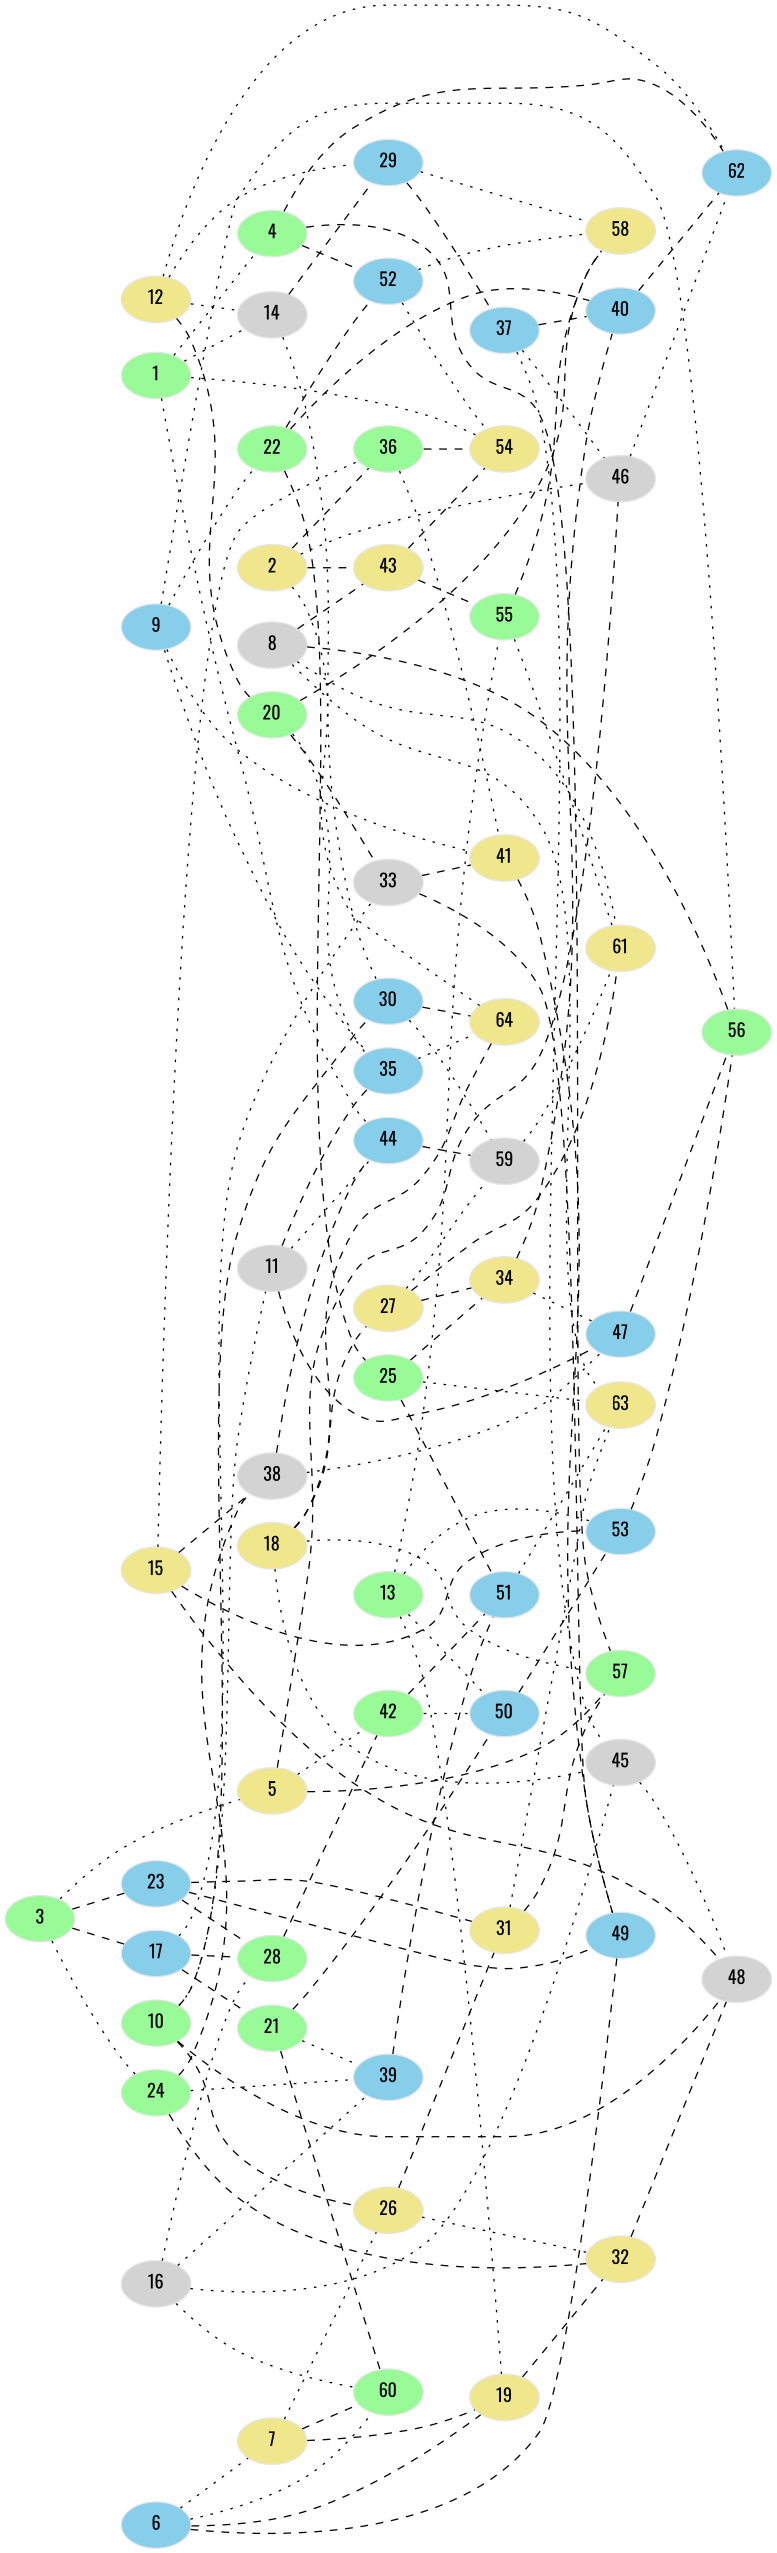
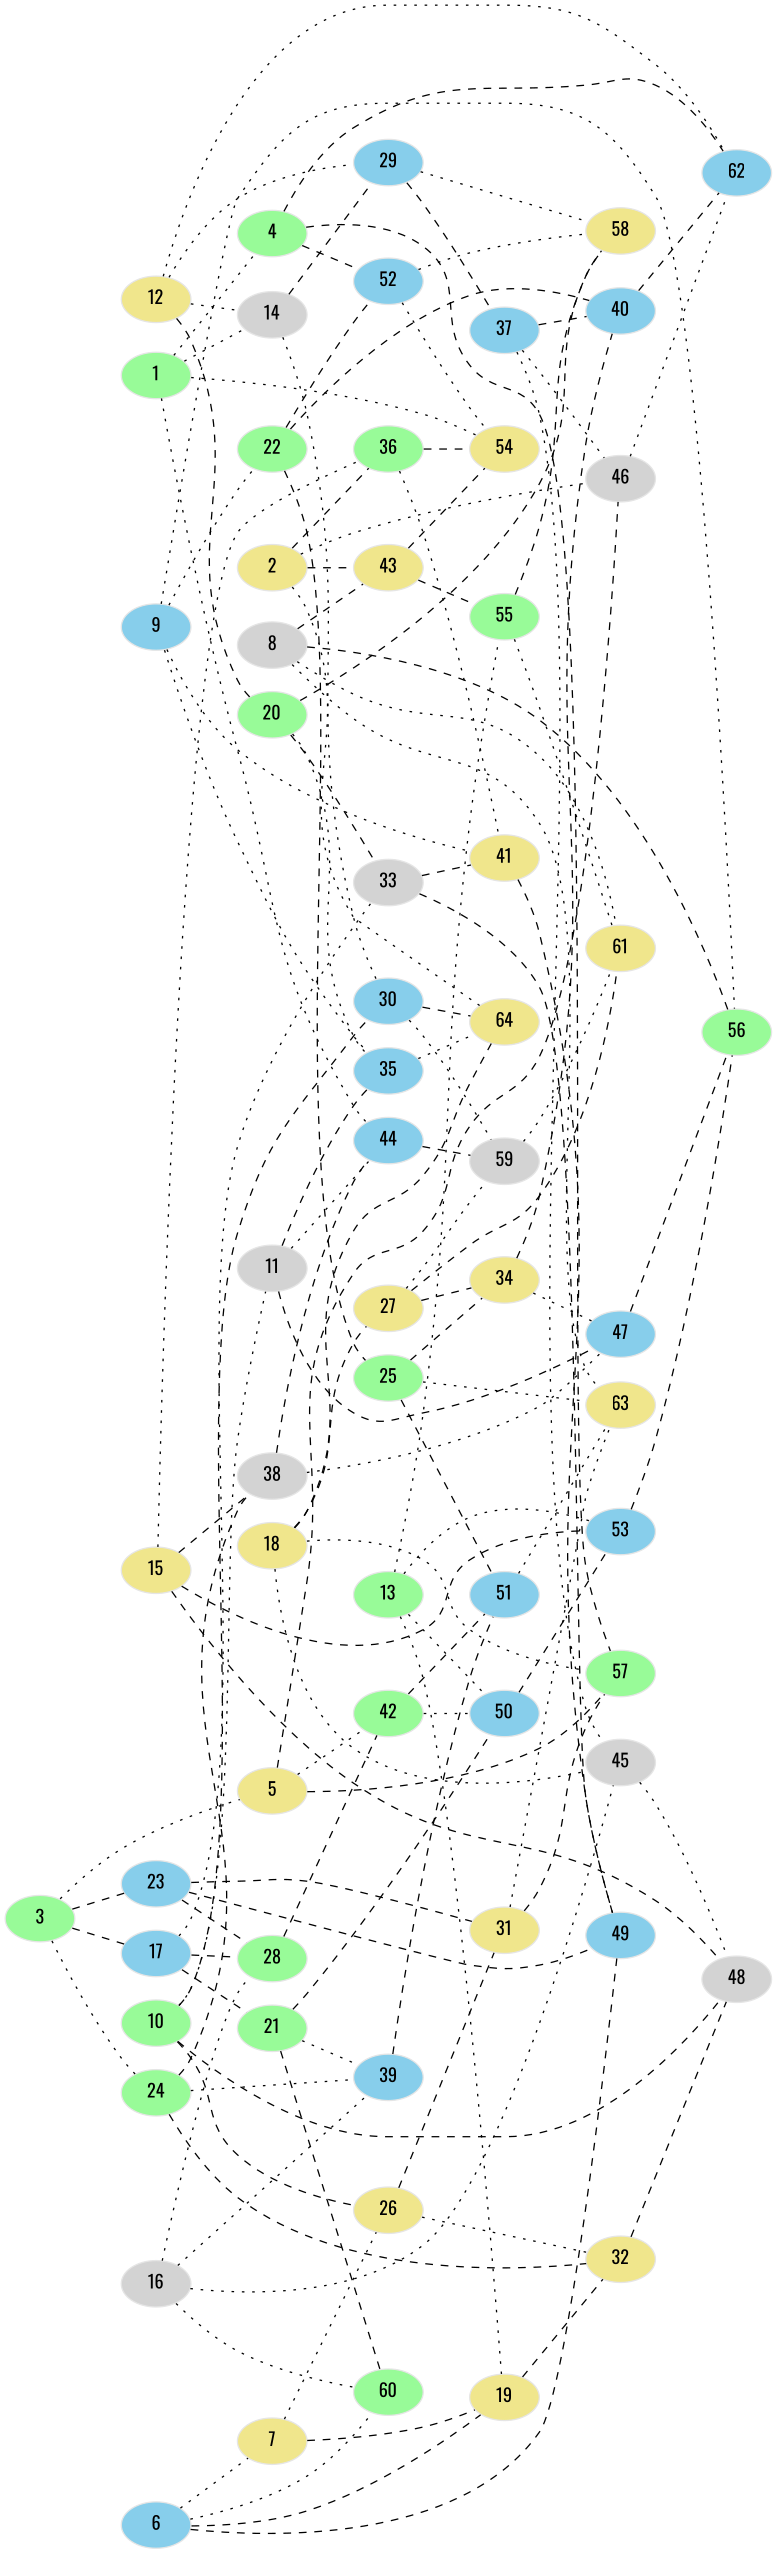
edge "60" -- "7": removed
